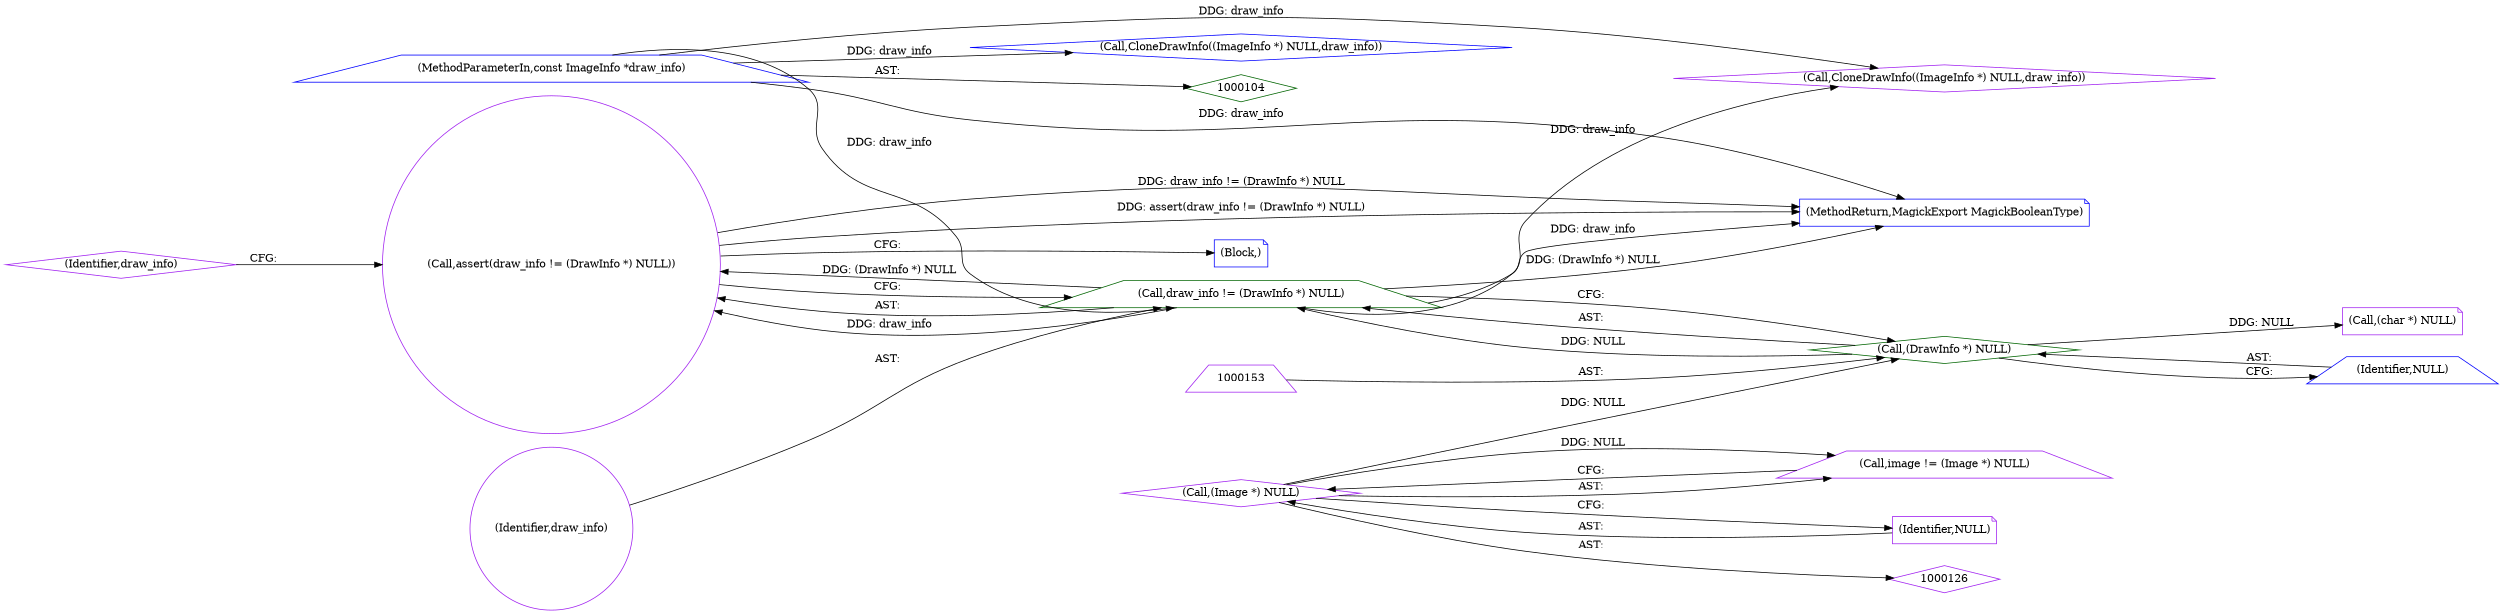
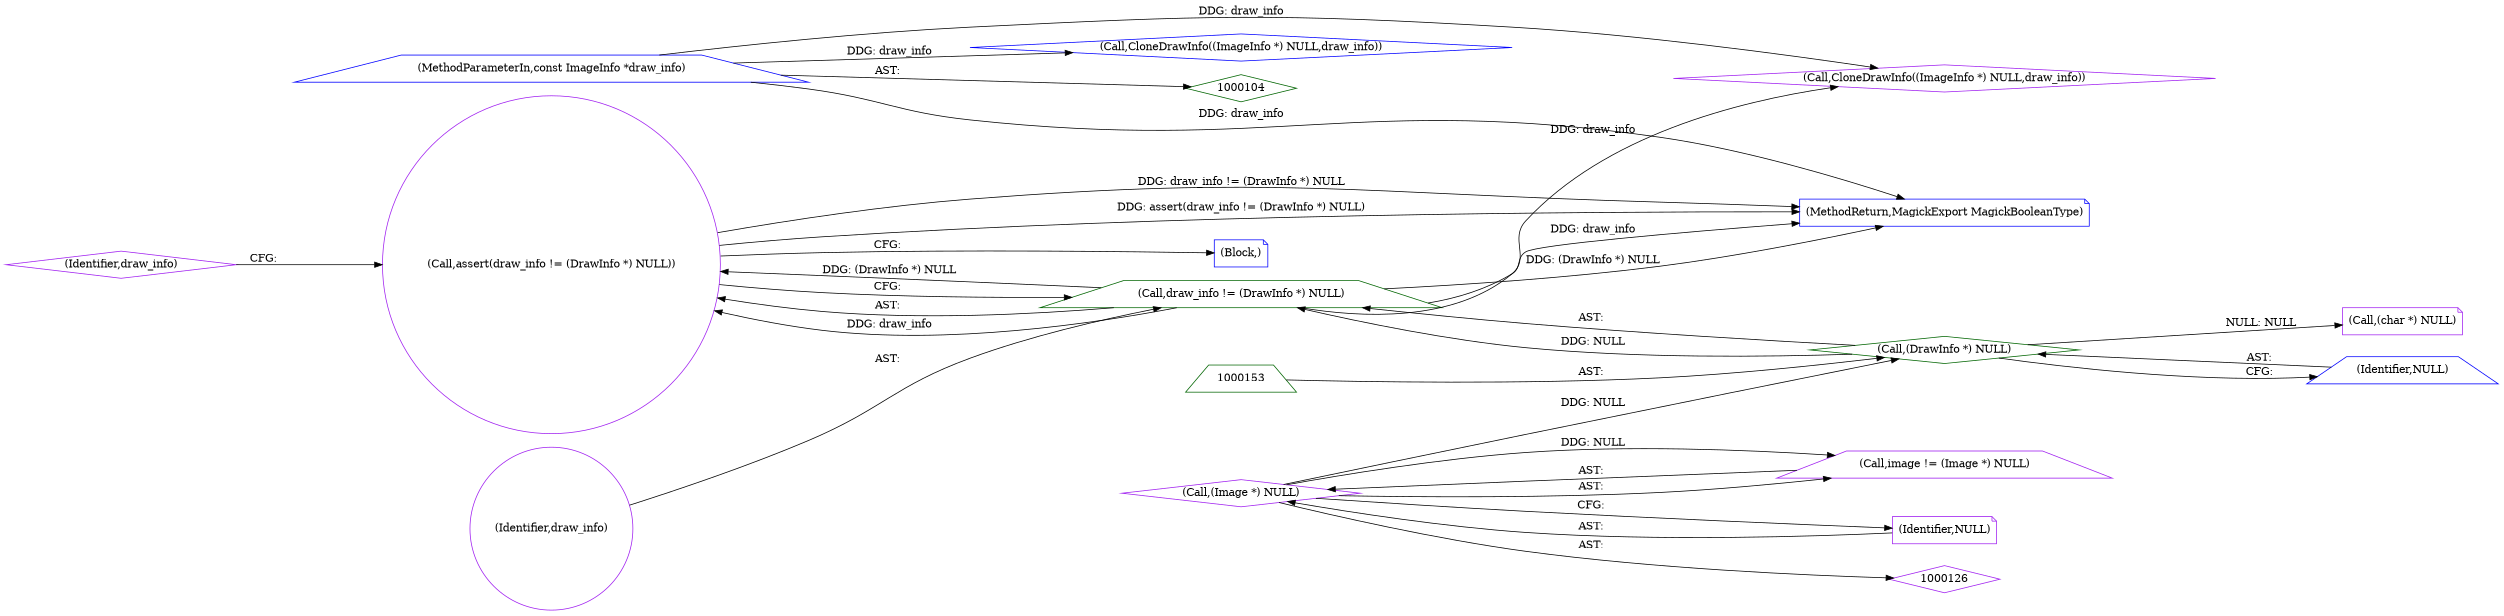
edge "(MethodParameterIn,const ImageInfo *draw_info)" -> "(Call,draw_info != (DrawInfo *) NULL)": removed, label "DDG: draw_info"
edge "(Call,draw_info != (DrawInfo *) NULL)" -> "(Call,(DrawInfo *) NULL)": removed, label "CFG:"
edge "(Call,(DrawInfo *) NULL)" -> "(Call,(char *) NULL)": label "DDG: NULL" -> "NULL: NULL"
node "1000153": color purple -> darkgreen
edge "(Call,image != (Image *) NULL)" -> "(Call,(Image *) NULL)": label "CFG: " -> "AST: "
